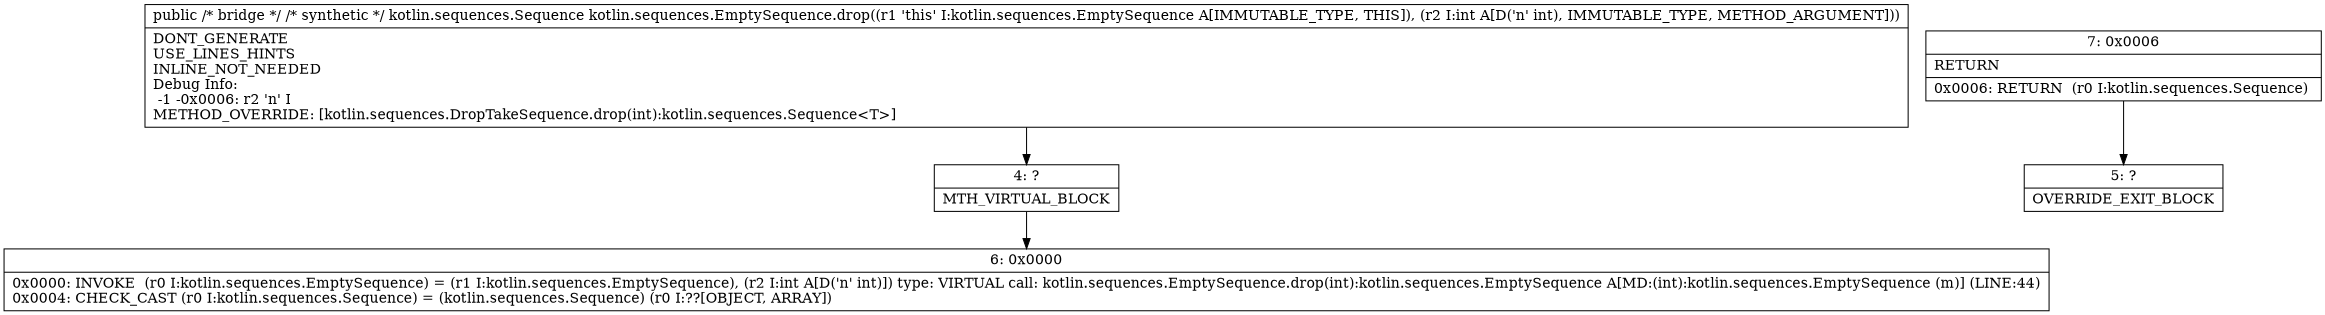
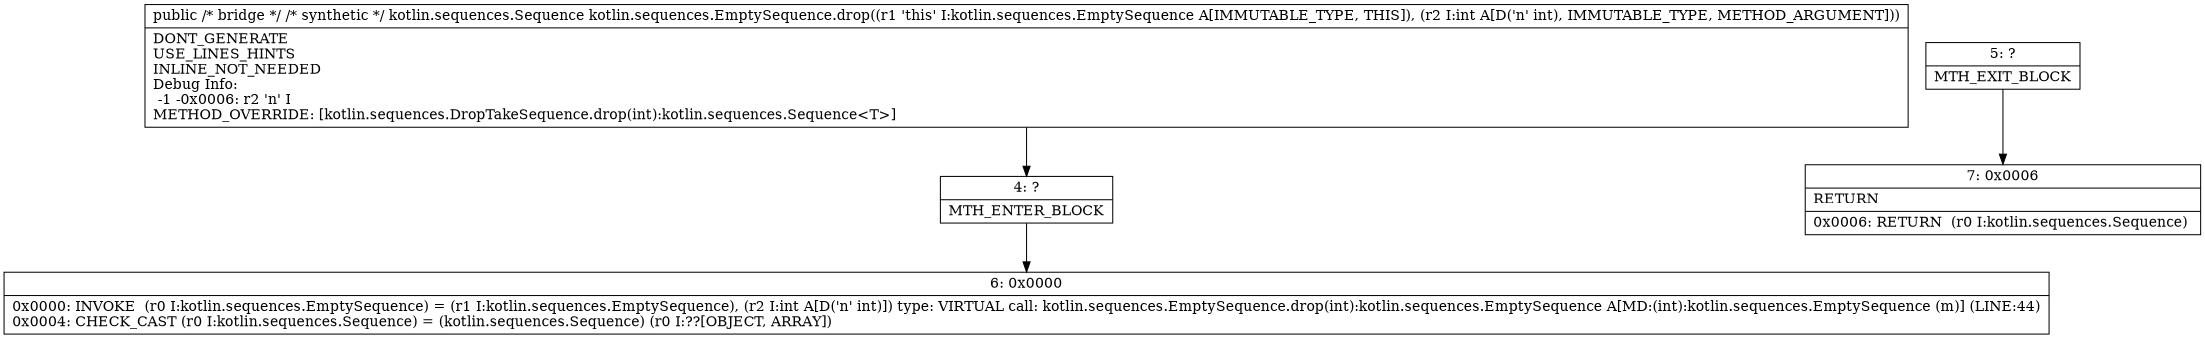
edge "7: 0x0006" -> "5: ?": reversed
node "4: ?": text "MTH_VIRTUAL_BLOCK" -> "MTH_ENTER_BLOCK"
node "5: ?": text "OVERRIDE_EXIT_BLOCK" -> "MTH_EXIT_BLOCK"
